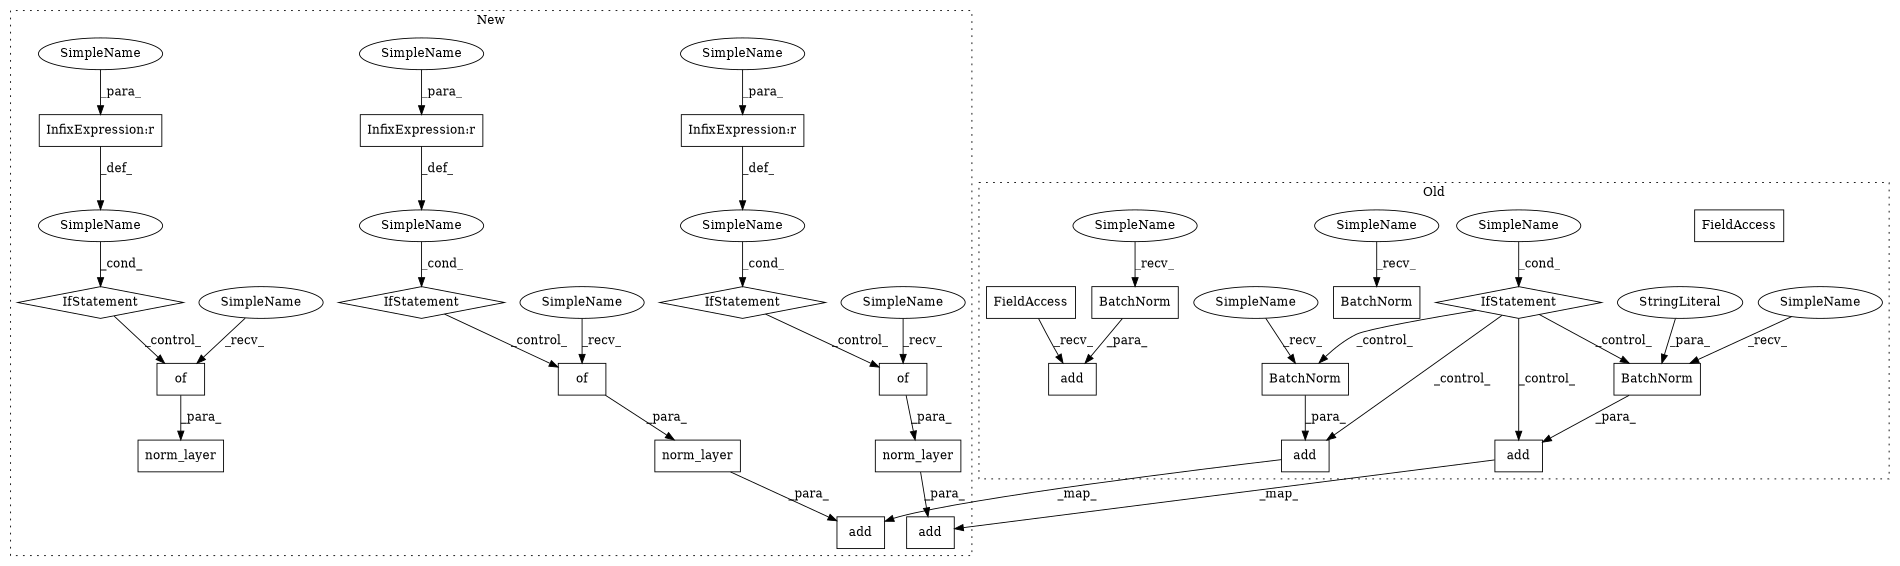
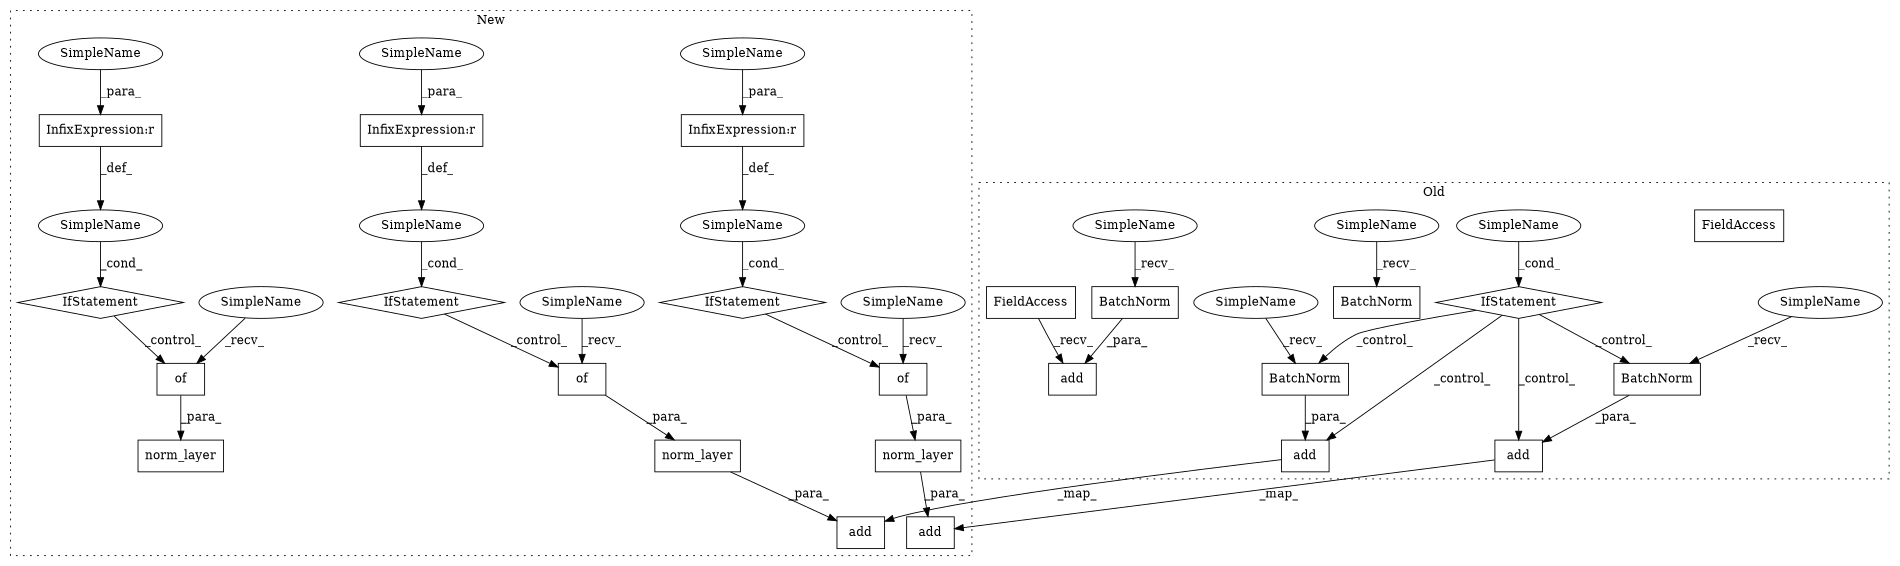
node "StringLiteral": removed
